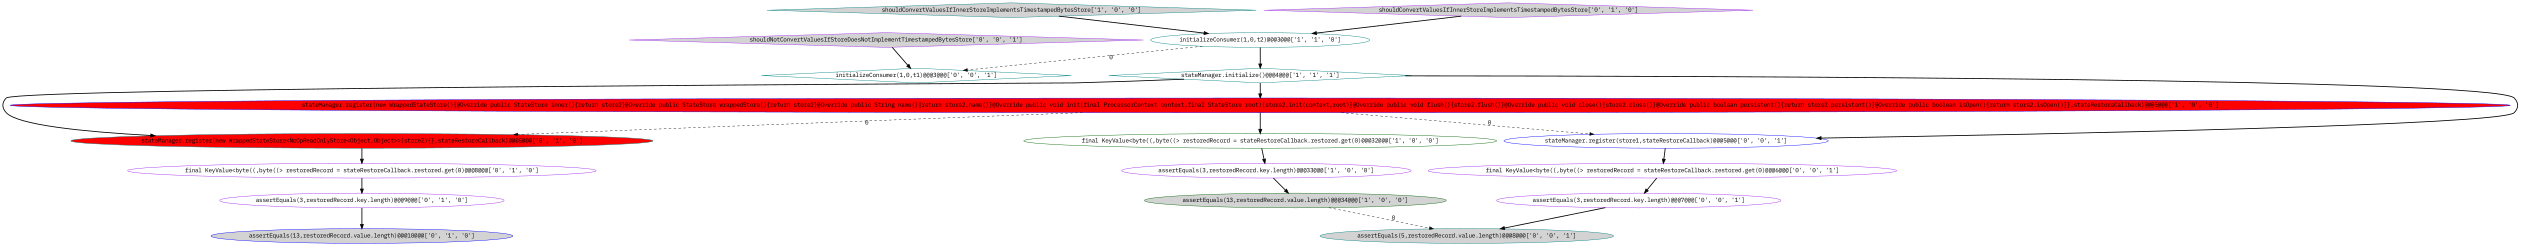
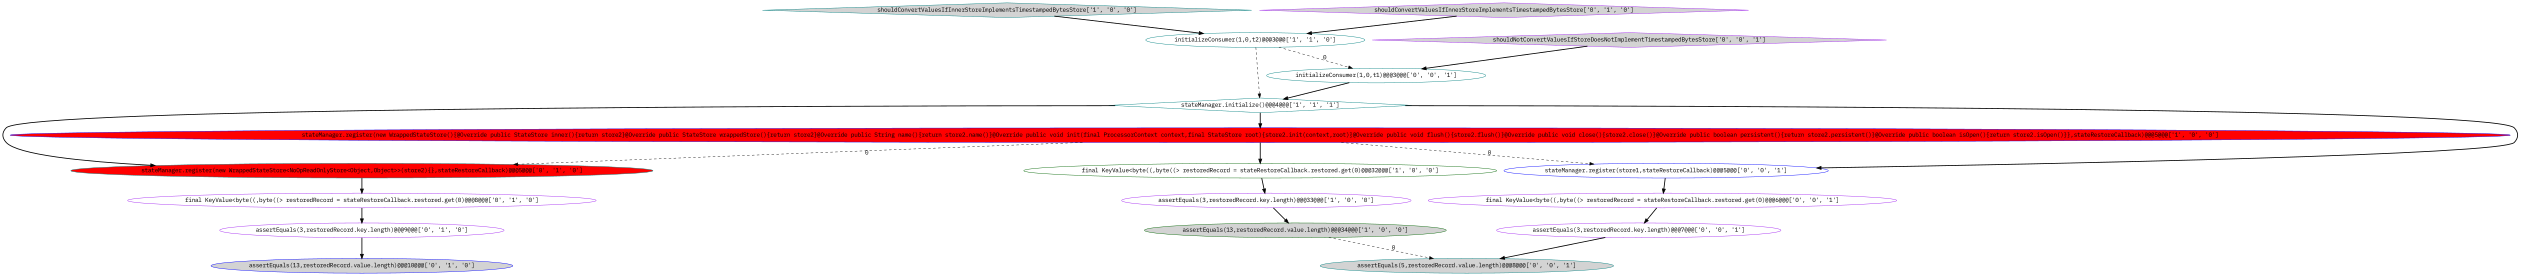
edge "initializeConsumer(1,0,t2)@@@3@@@['1', '1', '0']" -> "stateManager.initialize()@@@4@@@['1', '1', '1']": style bold -> dashed
node "initializeConsumer(1,0,t1)@@@3@@@['0', '0', '1']": shape diamond -> ellipse
edge "initializeConsumer(1,0,t1)@@@3@@@['0', '0', '1']" -> "stateManager.initialize()@@@4@@@['1', '1', '1']": added
